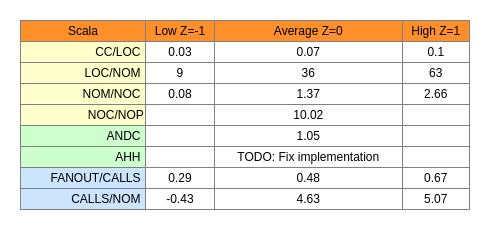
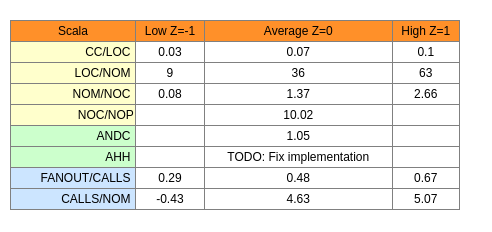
node "Scala Low Z=-1 Average Z=0 High Z=1 CC/LOC 0.03 0.07 0.1 LOC/NOM 9 36 63 NOM/NOC 0.08 1.37 2.66 NOC/NOP 10.02 ANDC 1.05 AHH TODO: Fix implementation FANOUT/CALLS 0.29 0.48 0.67 CALLS/NOM -0.43 4.63 5.07": moved (246, 116) -> (236, 116)
